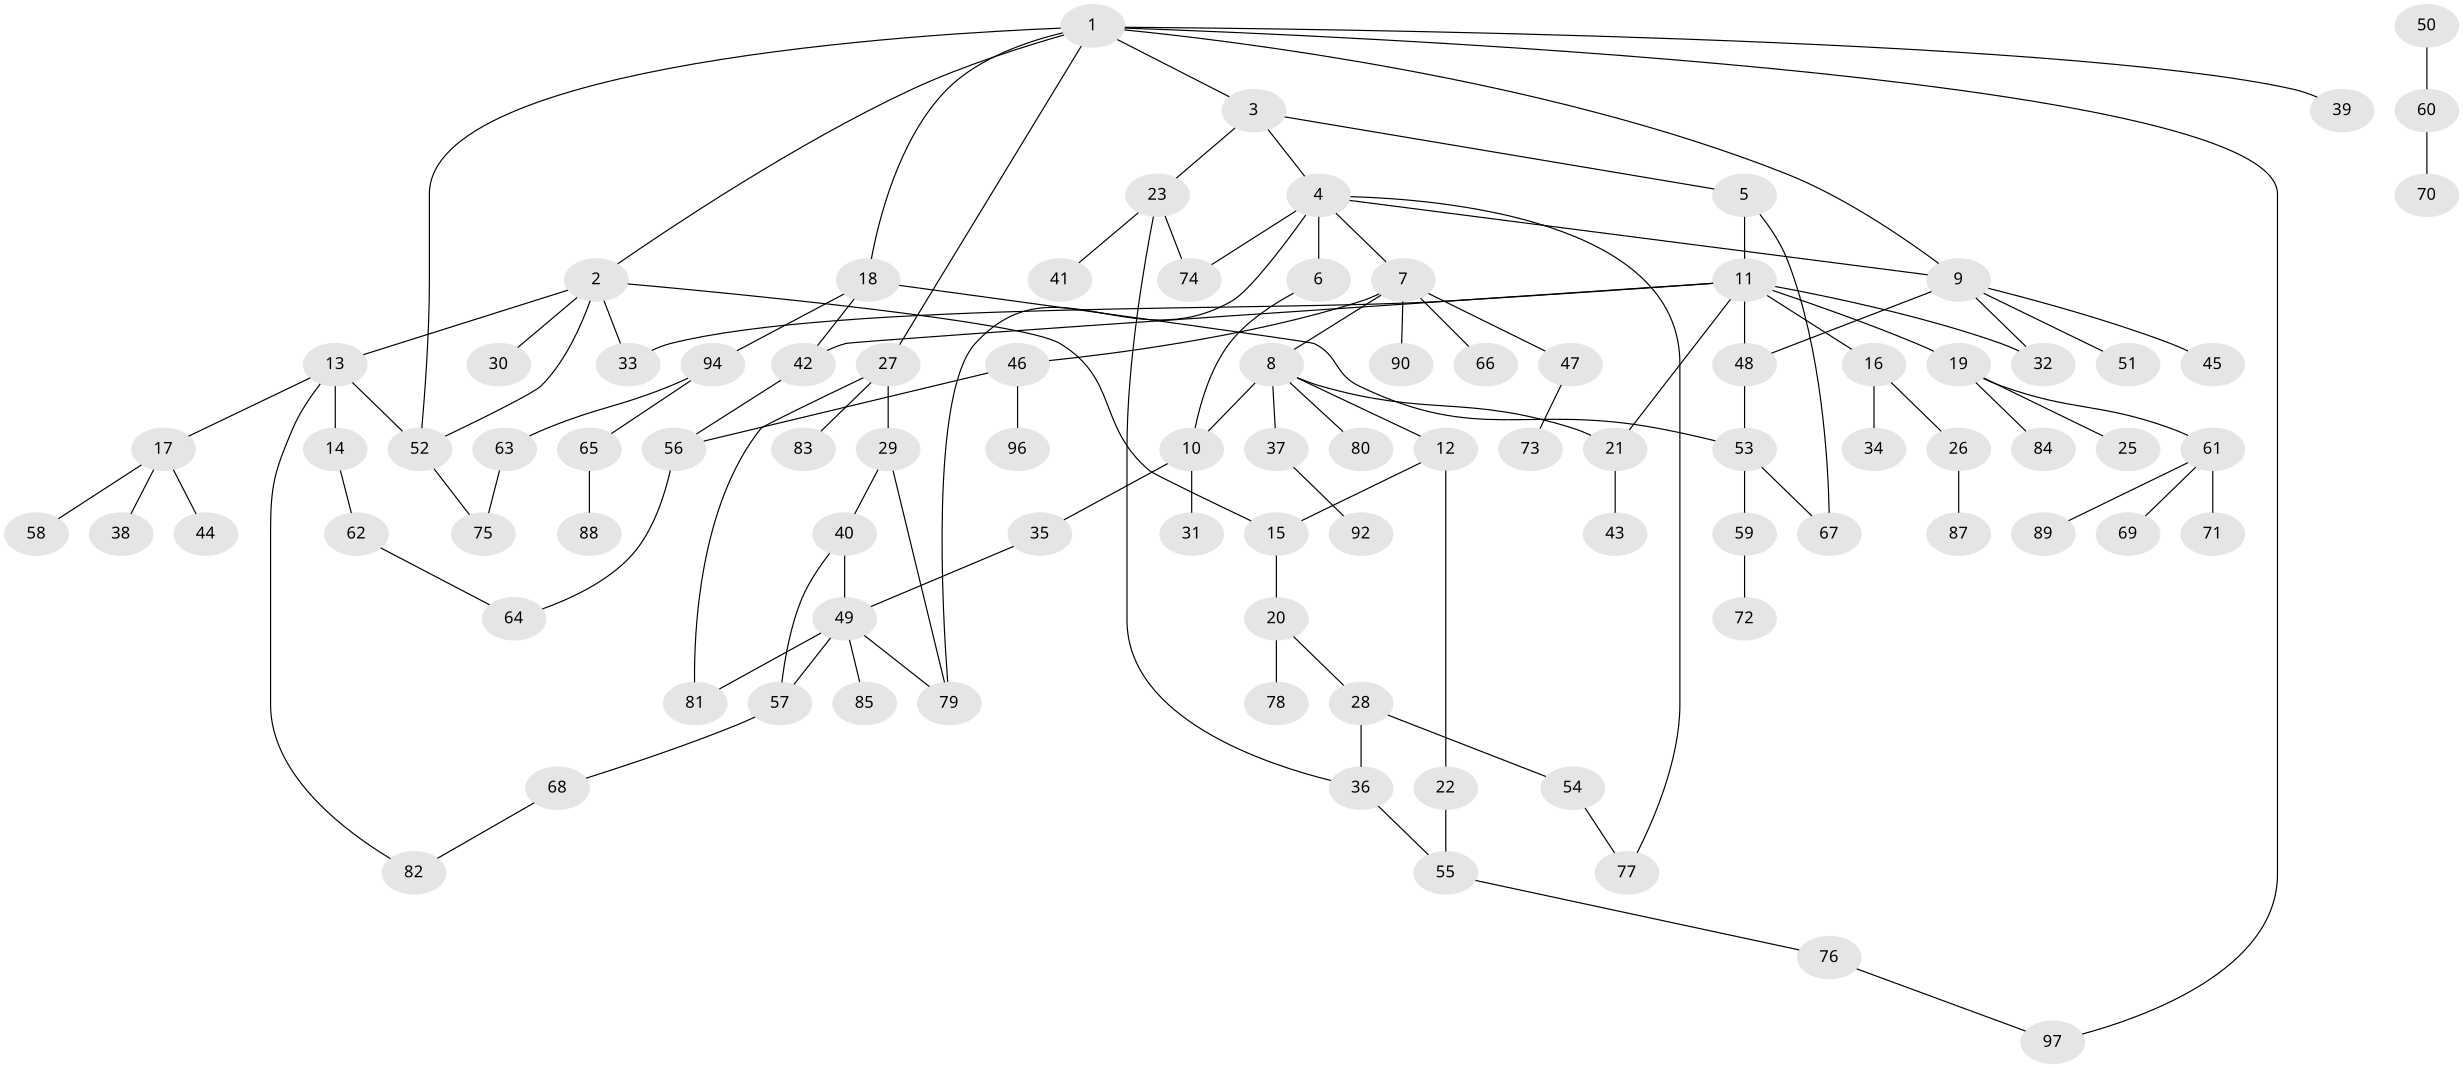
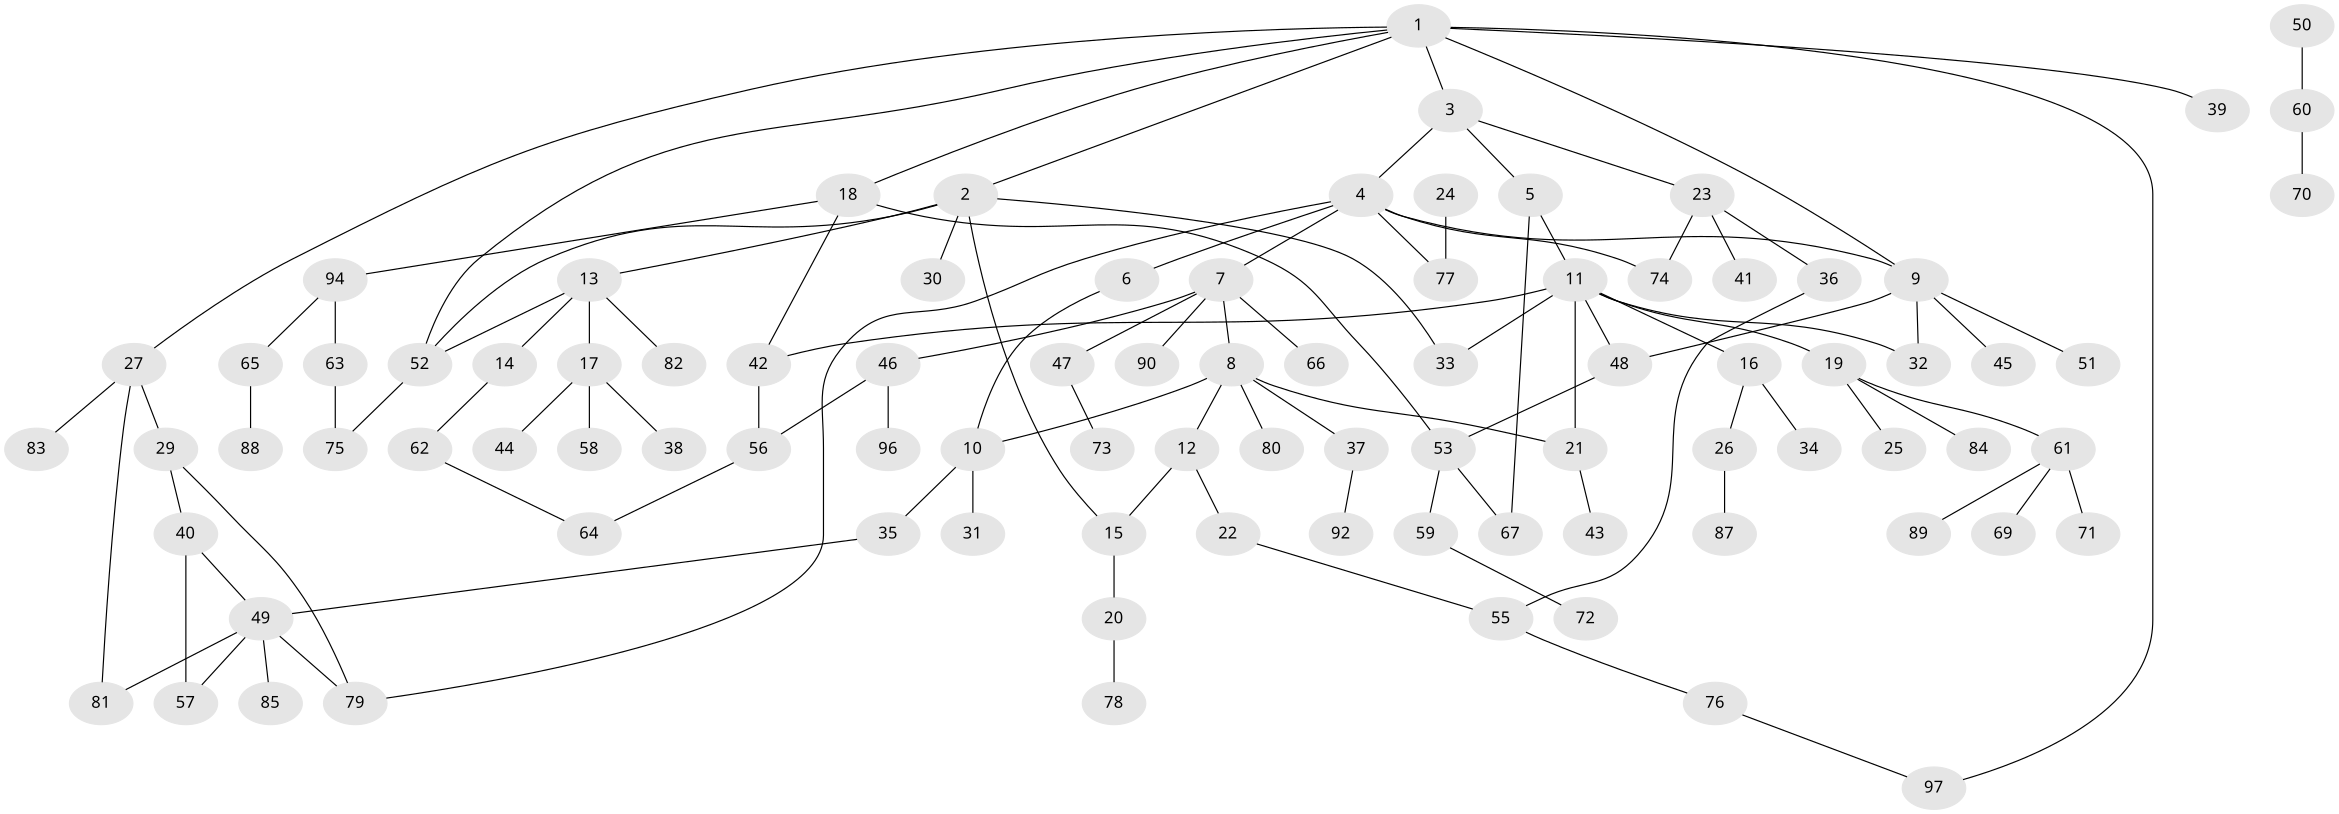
node "28": removed
node "68": removed
node "54": label "54" -> "24"
